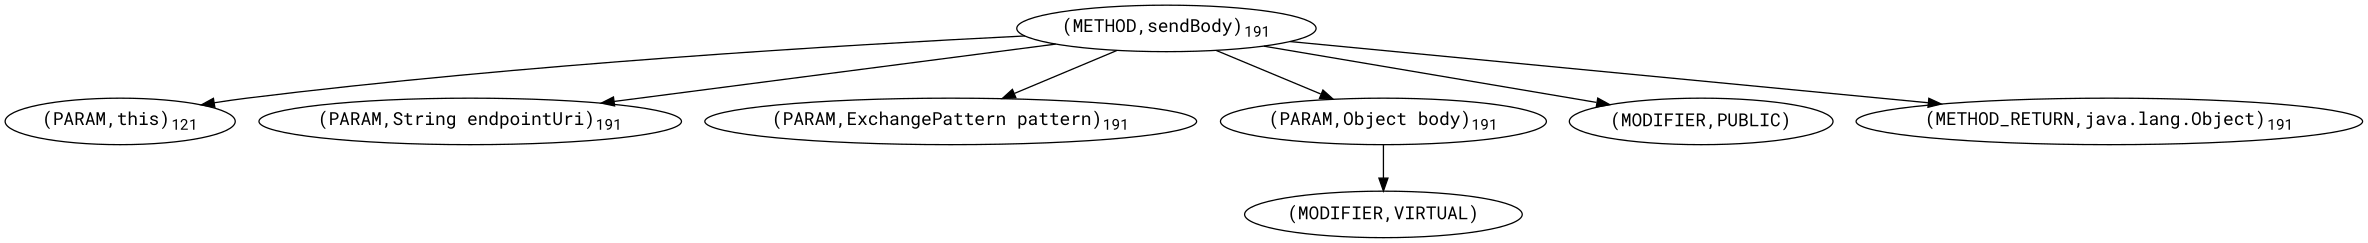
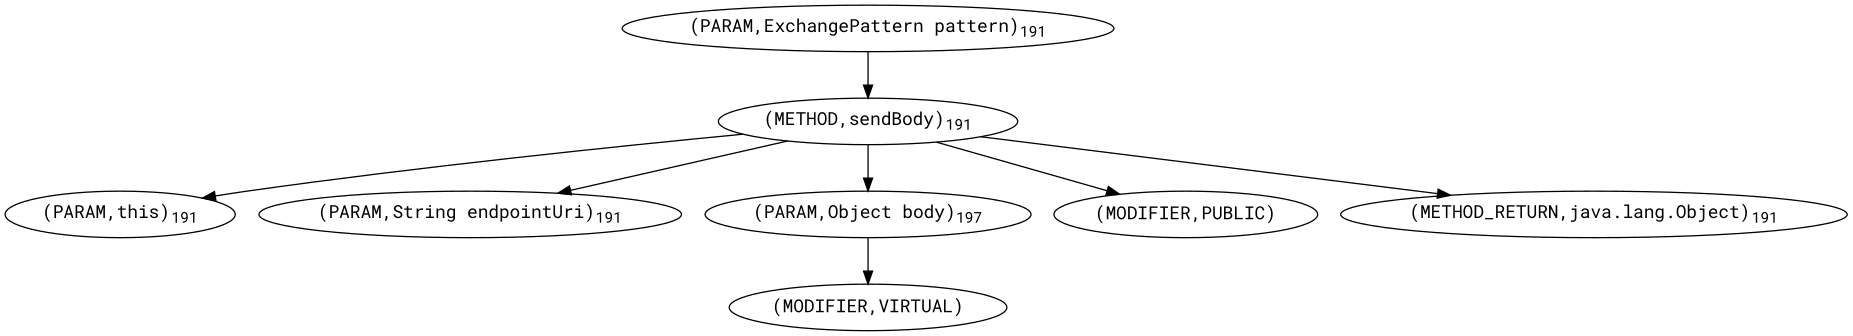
edge "(METHOD,sendBody)" -> "(PARAM,ExchangePattern pattern)": reversed
node "(PARAM,this)": text "121" -> "191"
node "(PARAM,Object body)": text "191" -> "197"
